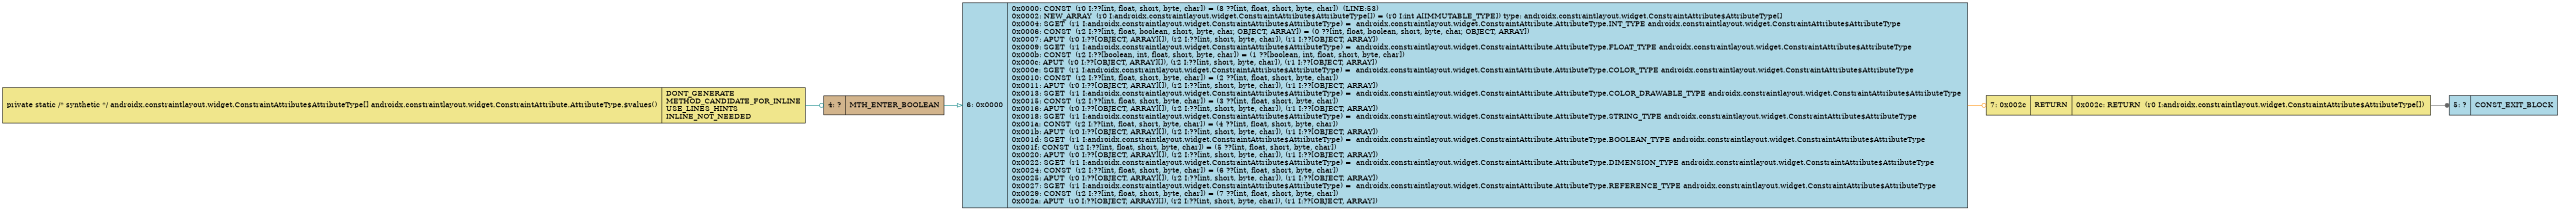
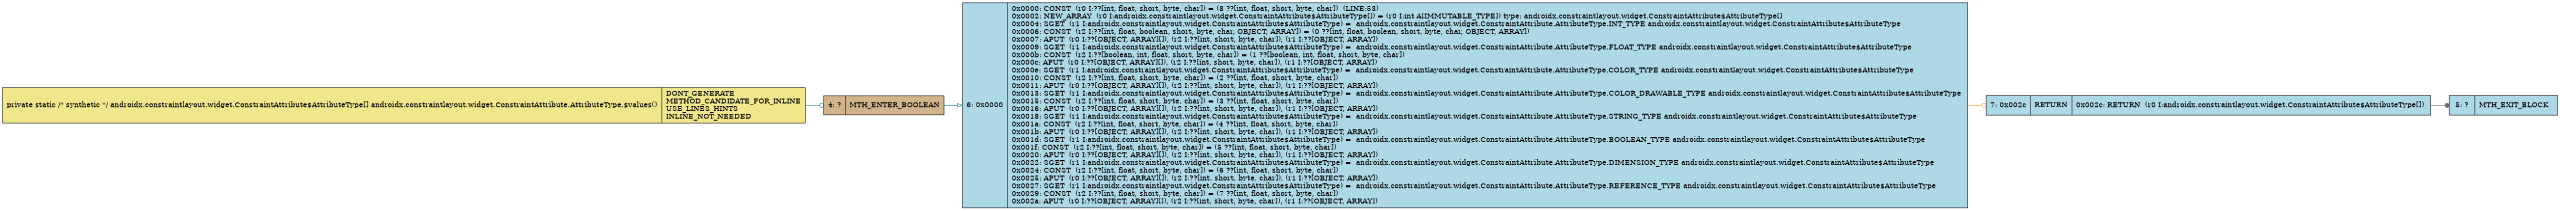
node "7: 0x002c": fillcolor khaki -> lightblue
node "5: ?": text "CONST_EXIT_BLOCK" -> "MTH_EXIT_BLOCK"
